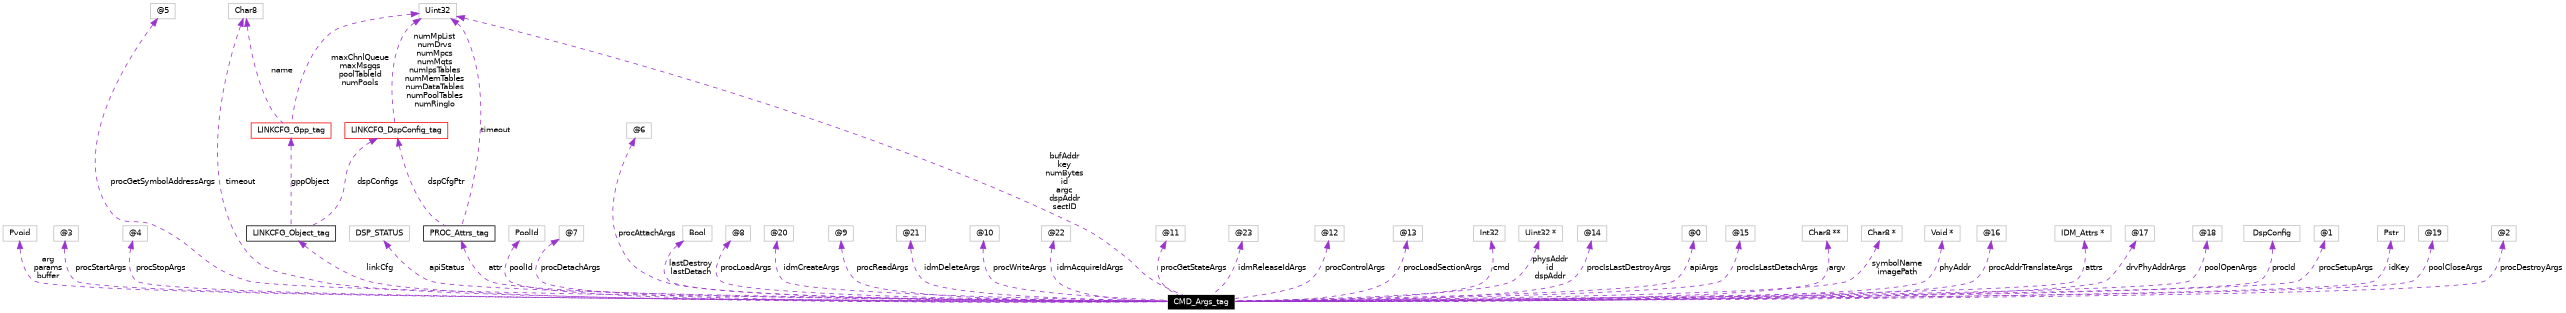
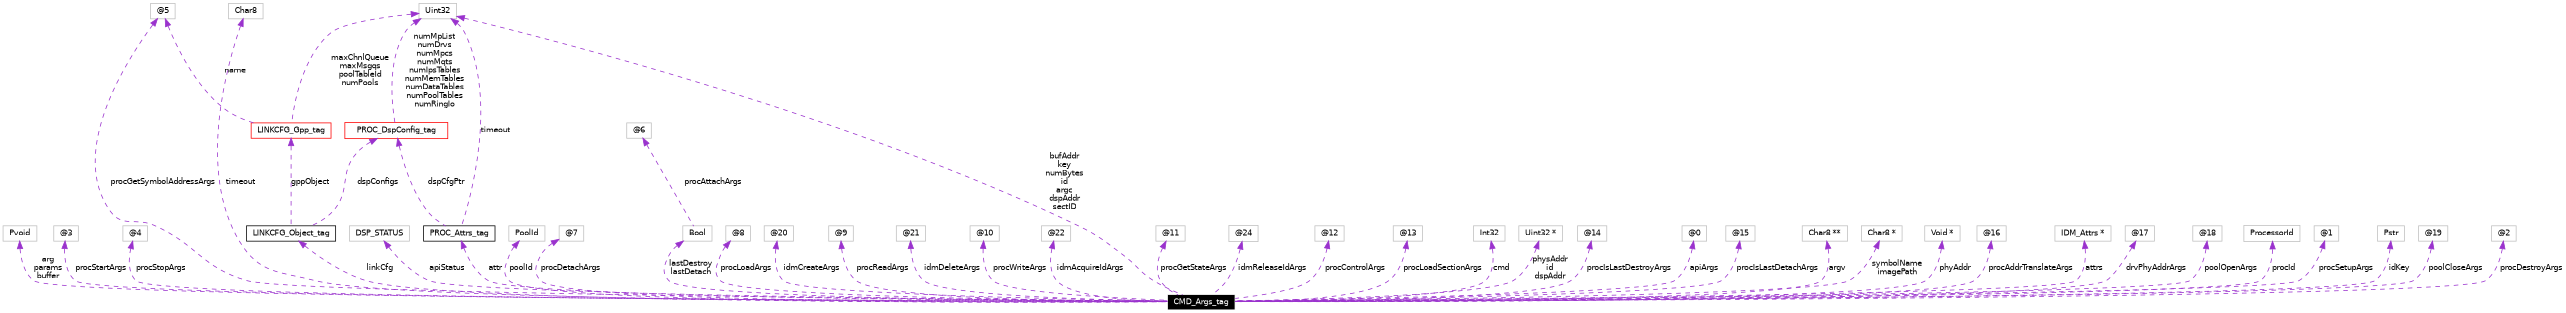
edge "LINKCFG_Gpp_tag" -> "Char8": now "LINKCFG_Gpp_tag" -> "@5"
node "LINKCFG_DspConfig_tag": label "LINKCFG_DspConfig_tag" -> "PROC_DspConfig_tag"
node "@23": label "@23" -> "@24"
node "DspConfig": label "DspConfig" -> "ProcessorId"
edge "CMD_Args_tag" -> "@6": now "Bool" -> "@6"
